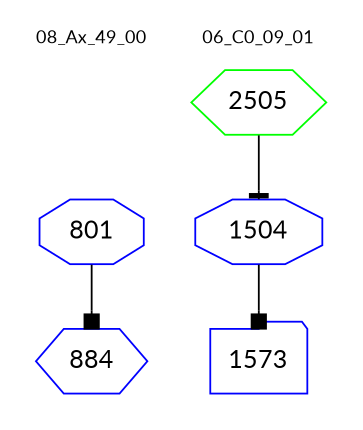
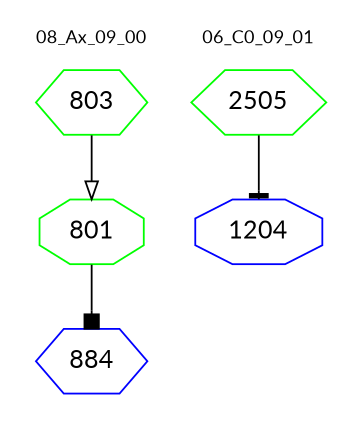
cluster "08_Ax_49_00": label "08_Ax_49_00" -> "08_Ax_09_00"
node "803": added
node "801": color blue -> green
node "1504": label "1504" -> "1204"
node "1573": removed
